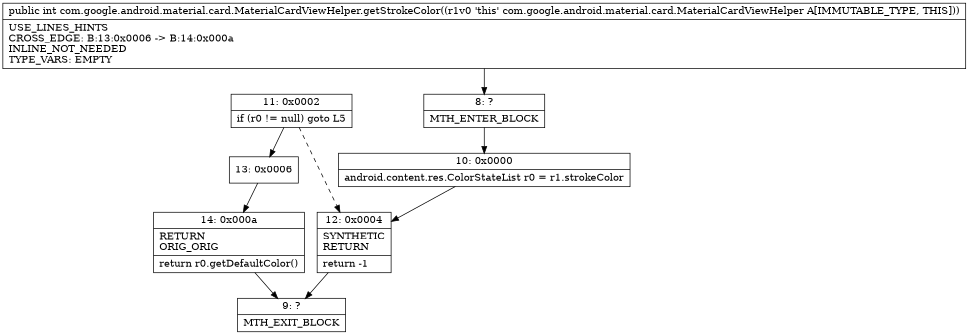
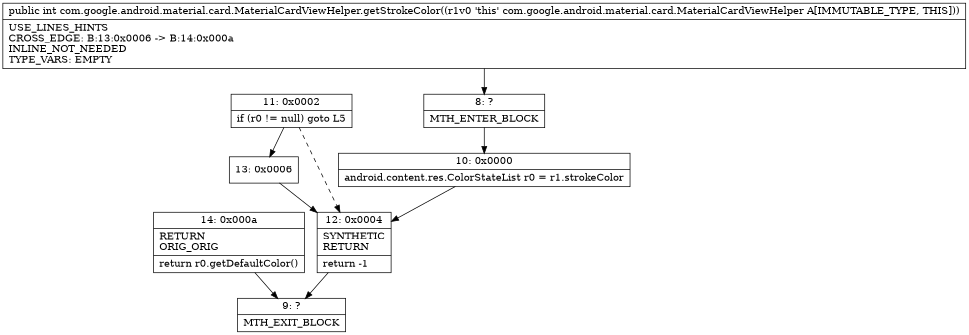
edge "13: 0x0006" -> "14: 0x000a": now "13: 0x0006" -> "12: 0x0004"
